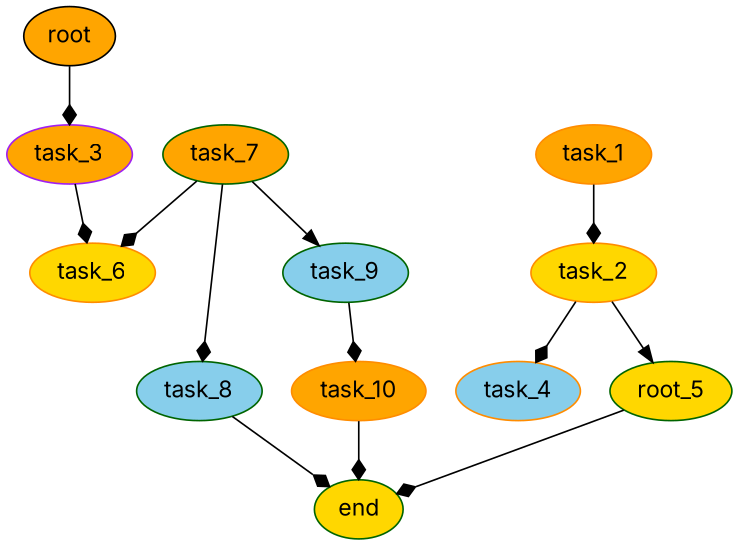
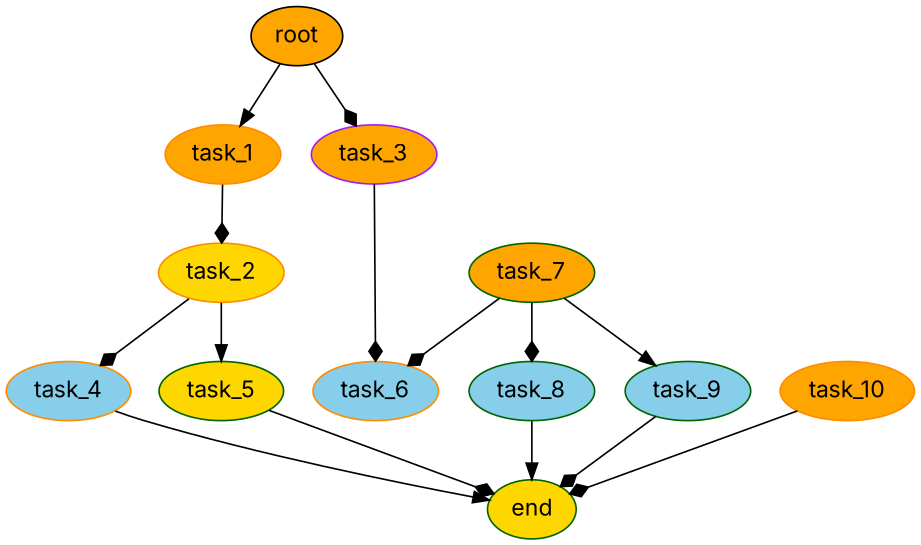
edge "root" -> "task_1": added
node "task_6": fillcolor gold -> skyblue
edge "task_9" -> "task_10": now "task_9" -> "end"
node "root_5": label "root_5" -> "task_5"
edge "task_8" -> "end": arrowhead diamond -> normal
edge "task_4" -> "end": added
